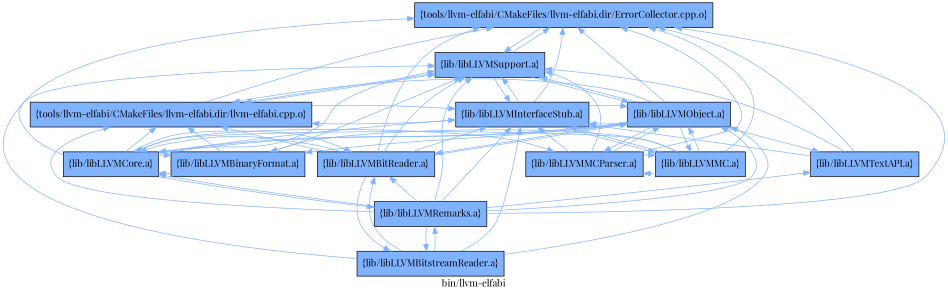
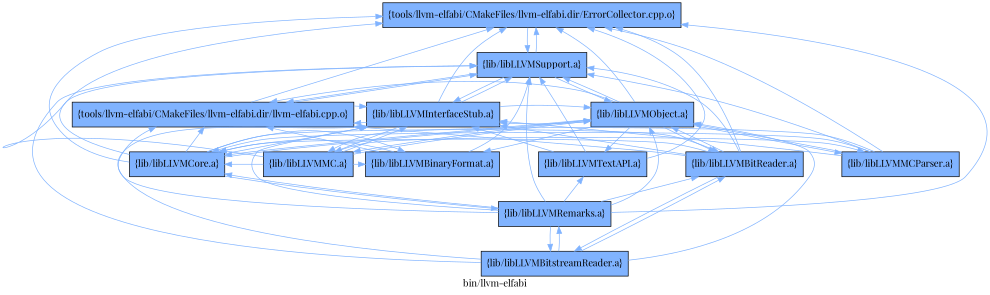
edge "{lib/libLLVMCore.a}" -> "{lib/libLLVMMCParser.a}": reversed
